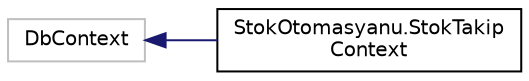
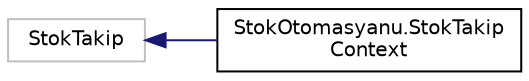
node "DbContext": label "DbContext" -> "StokTakip"
